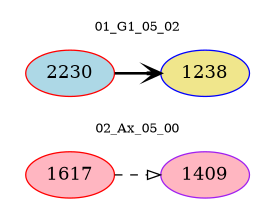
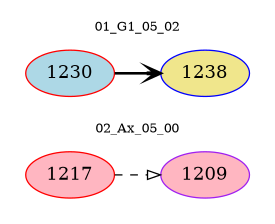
node "2230": label "2230" -> "1230"
node "1617": label "1617" -> "1217"
node "1409": label "1409" -> "1209"
